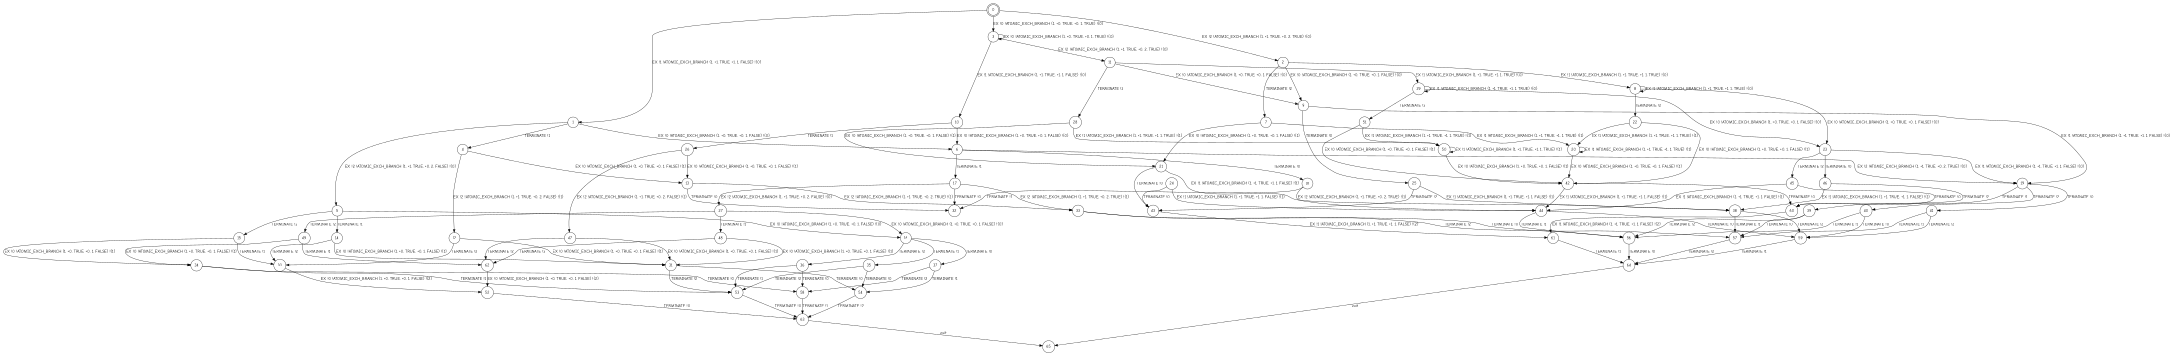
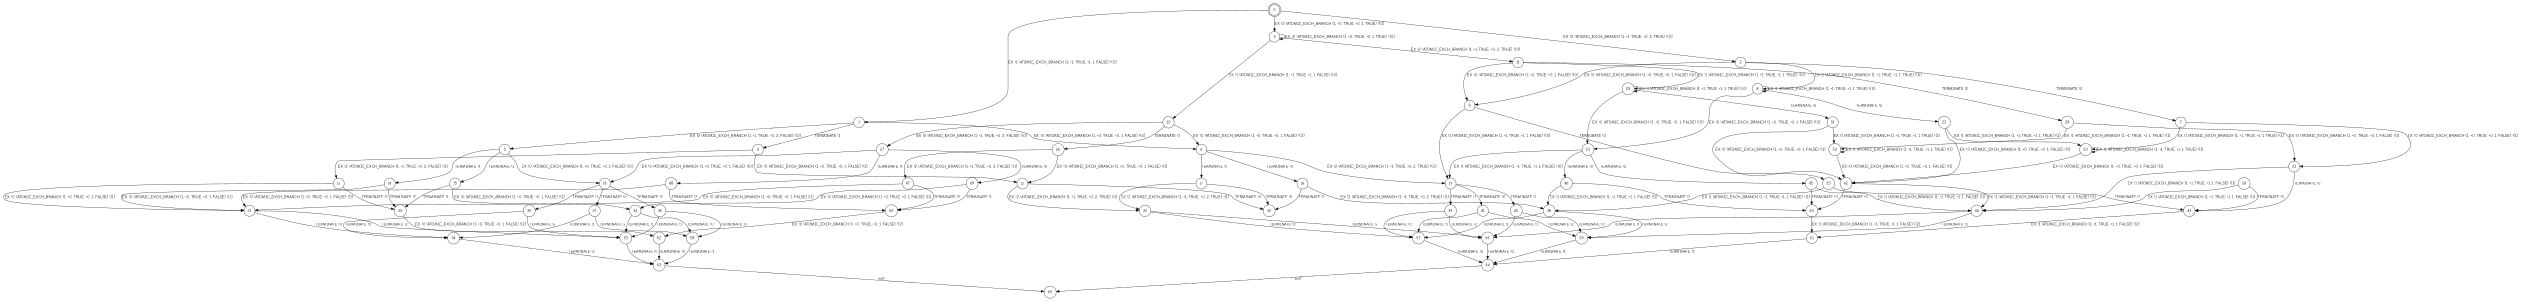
edge "17" -> "27": now "10" -> "27"
